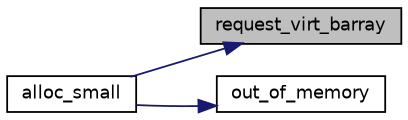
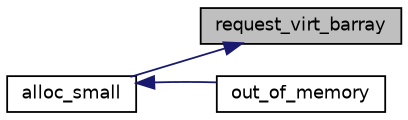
edge "alloc_small" -> "out_of_memory": reversed
